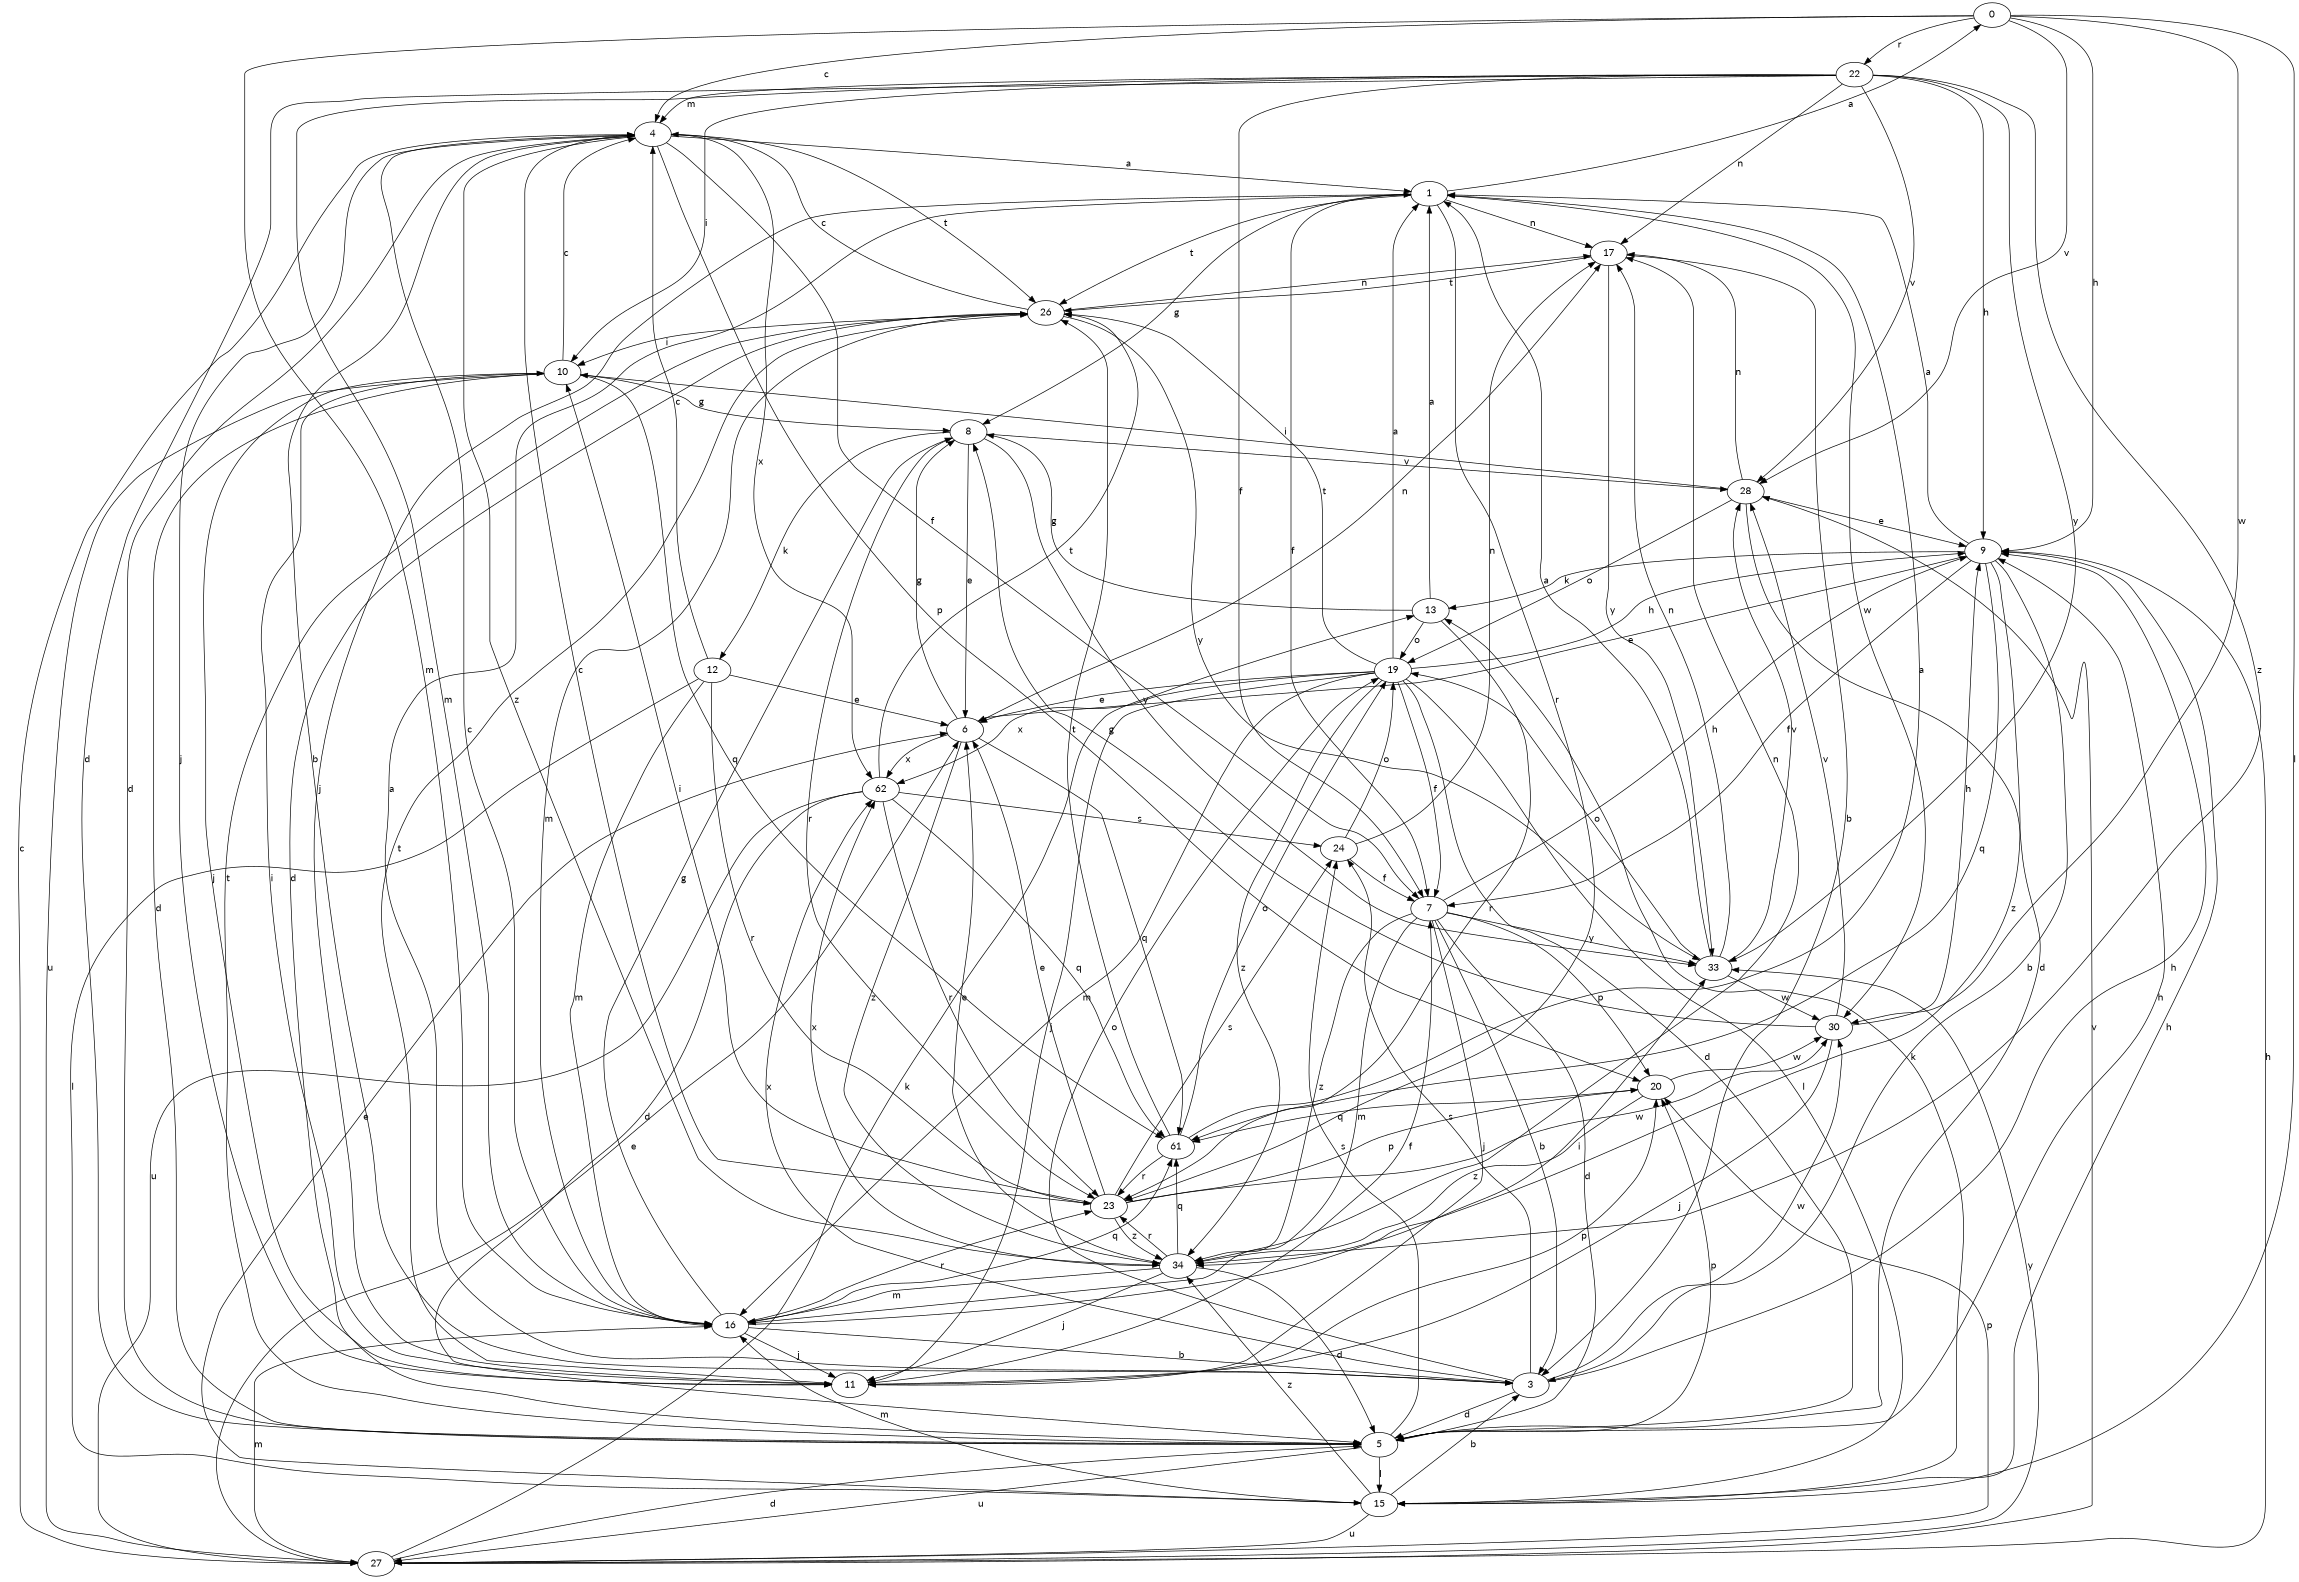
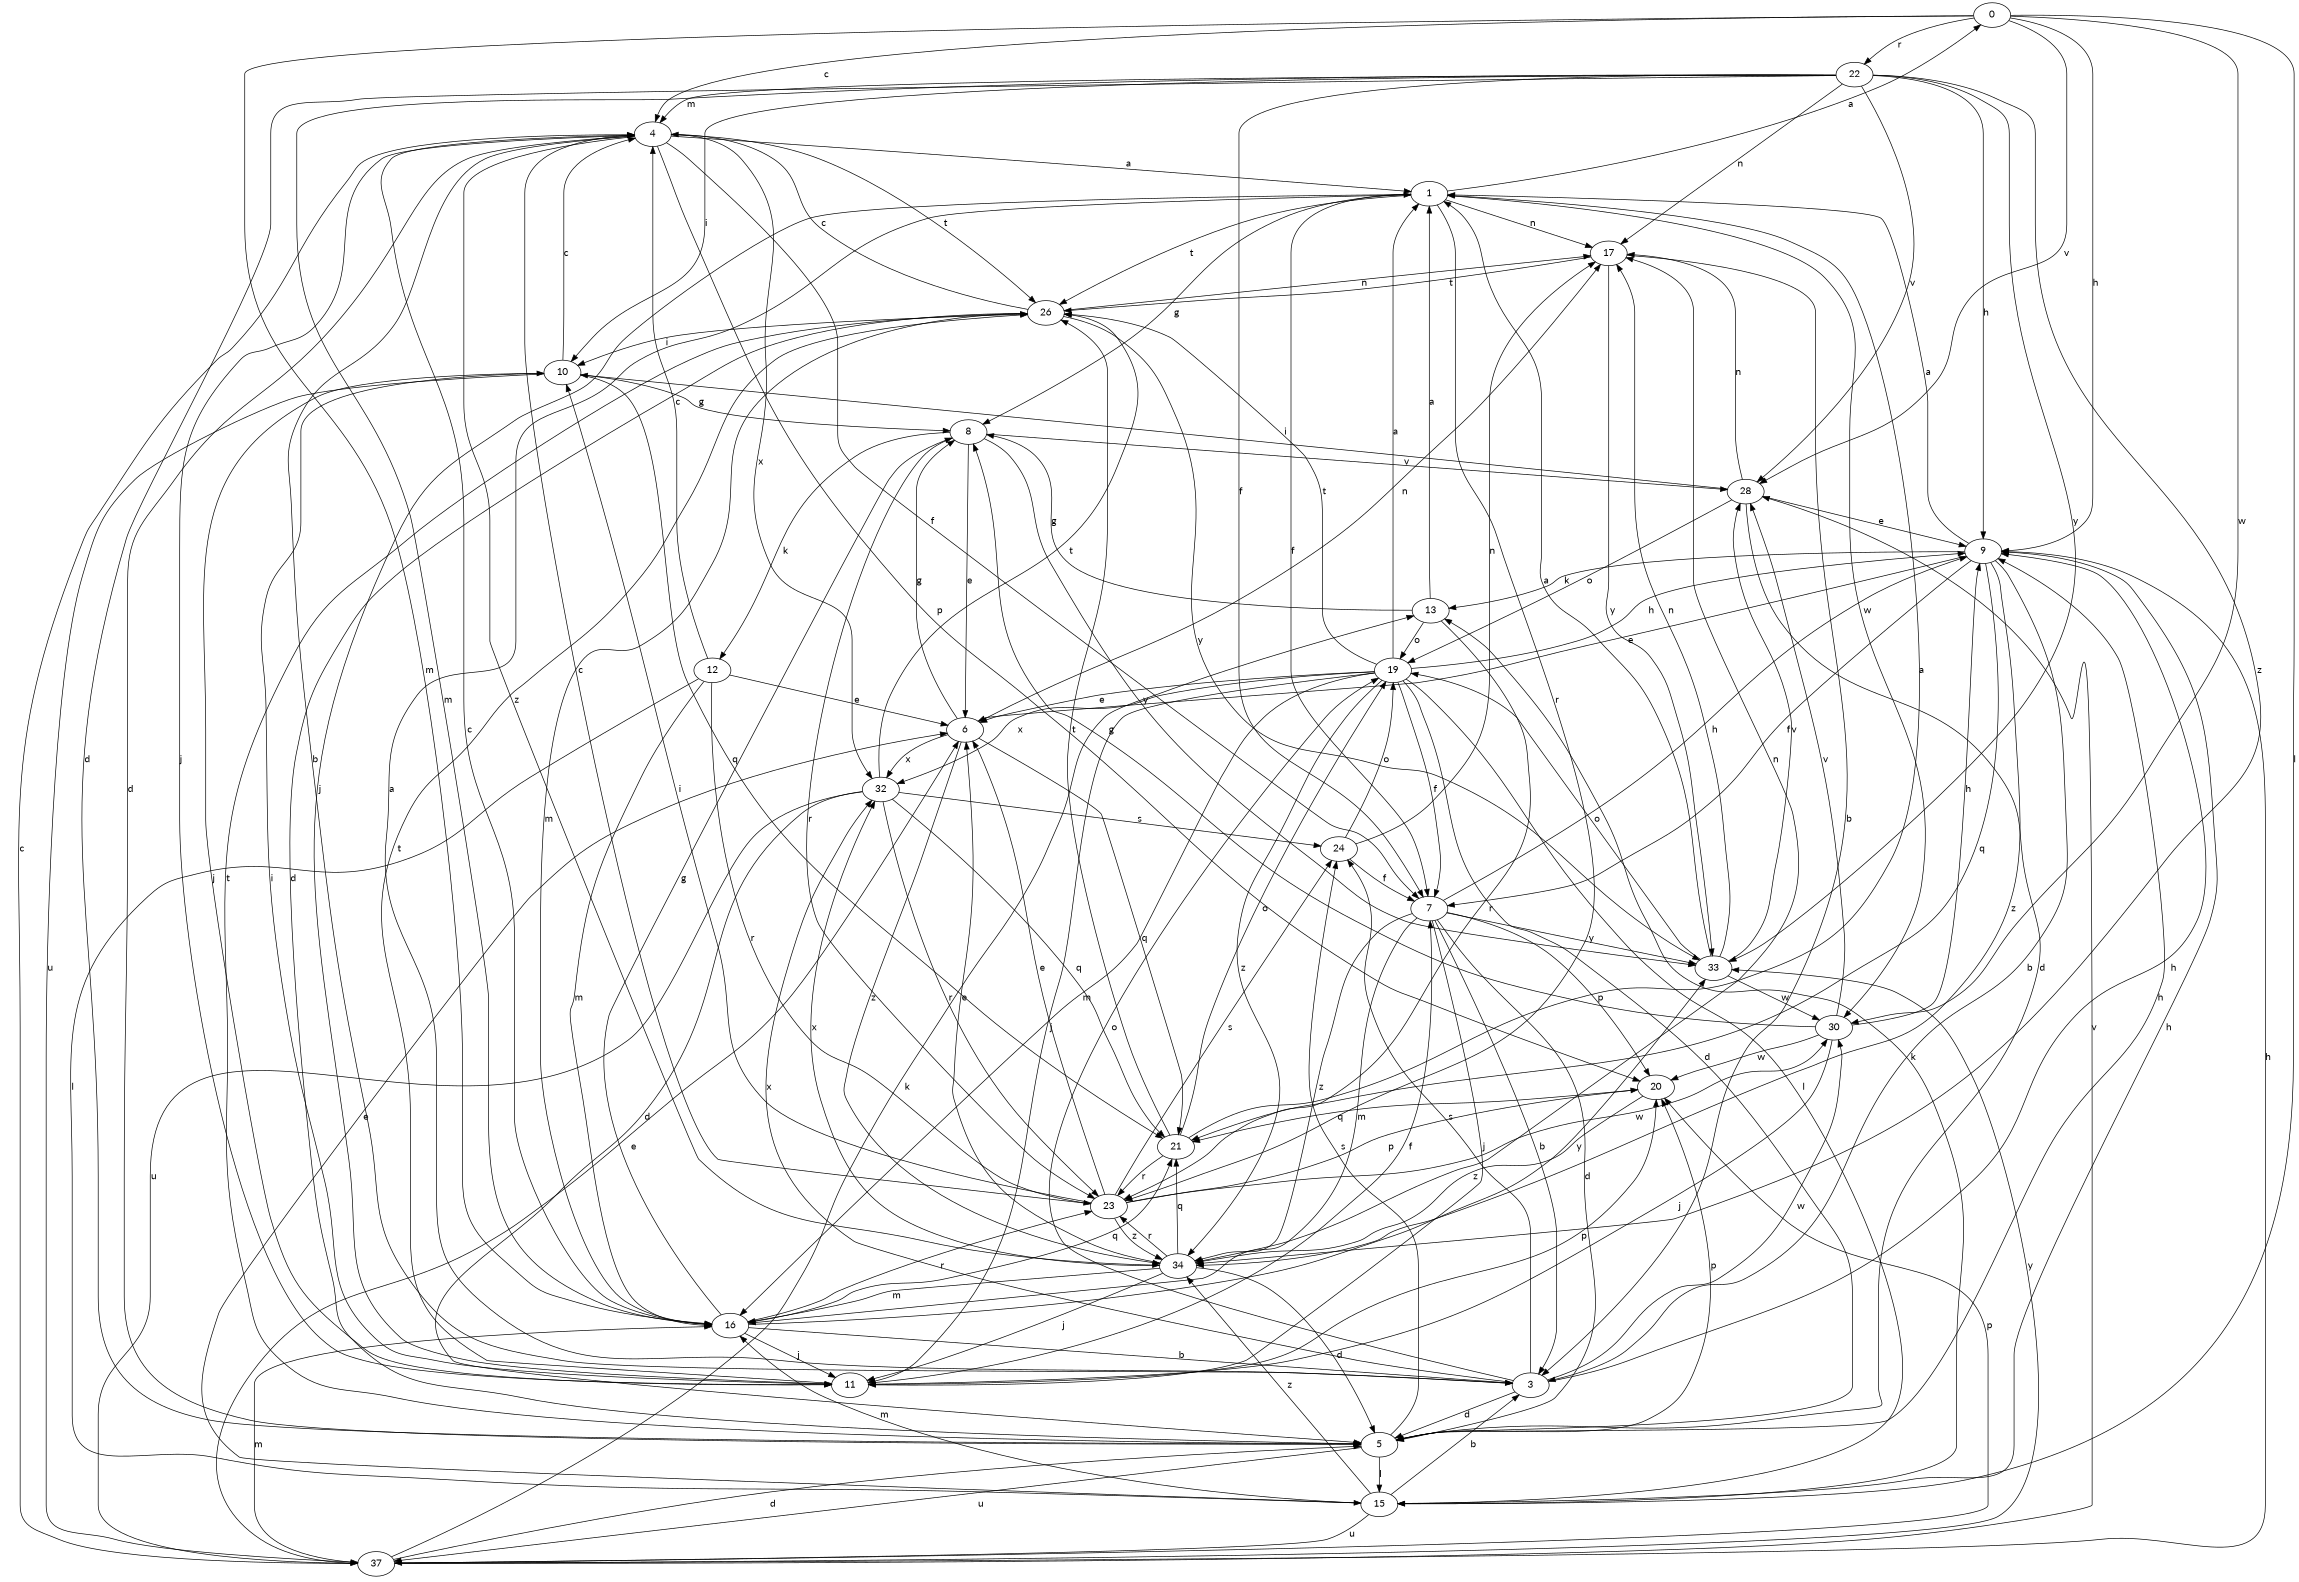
node "62": label "62" -> "32"
edge "20" -> "30": reversed
node "61": label "61" -> "21"
edge "16" -> "33": label "i" -> "y"
edge "10" -> "5": removed, label "d"
node "27": label "27" -> "37"
